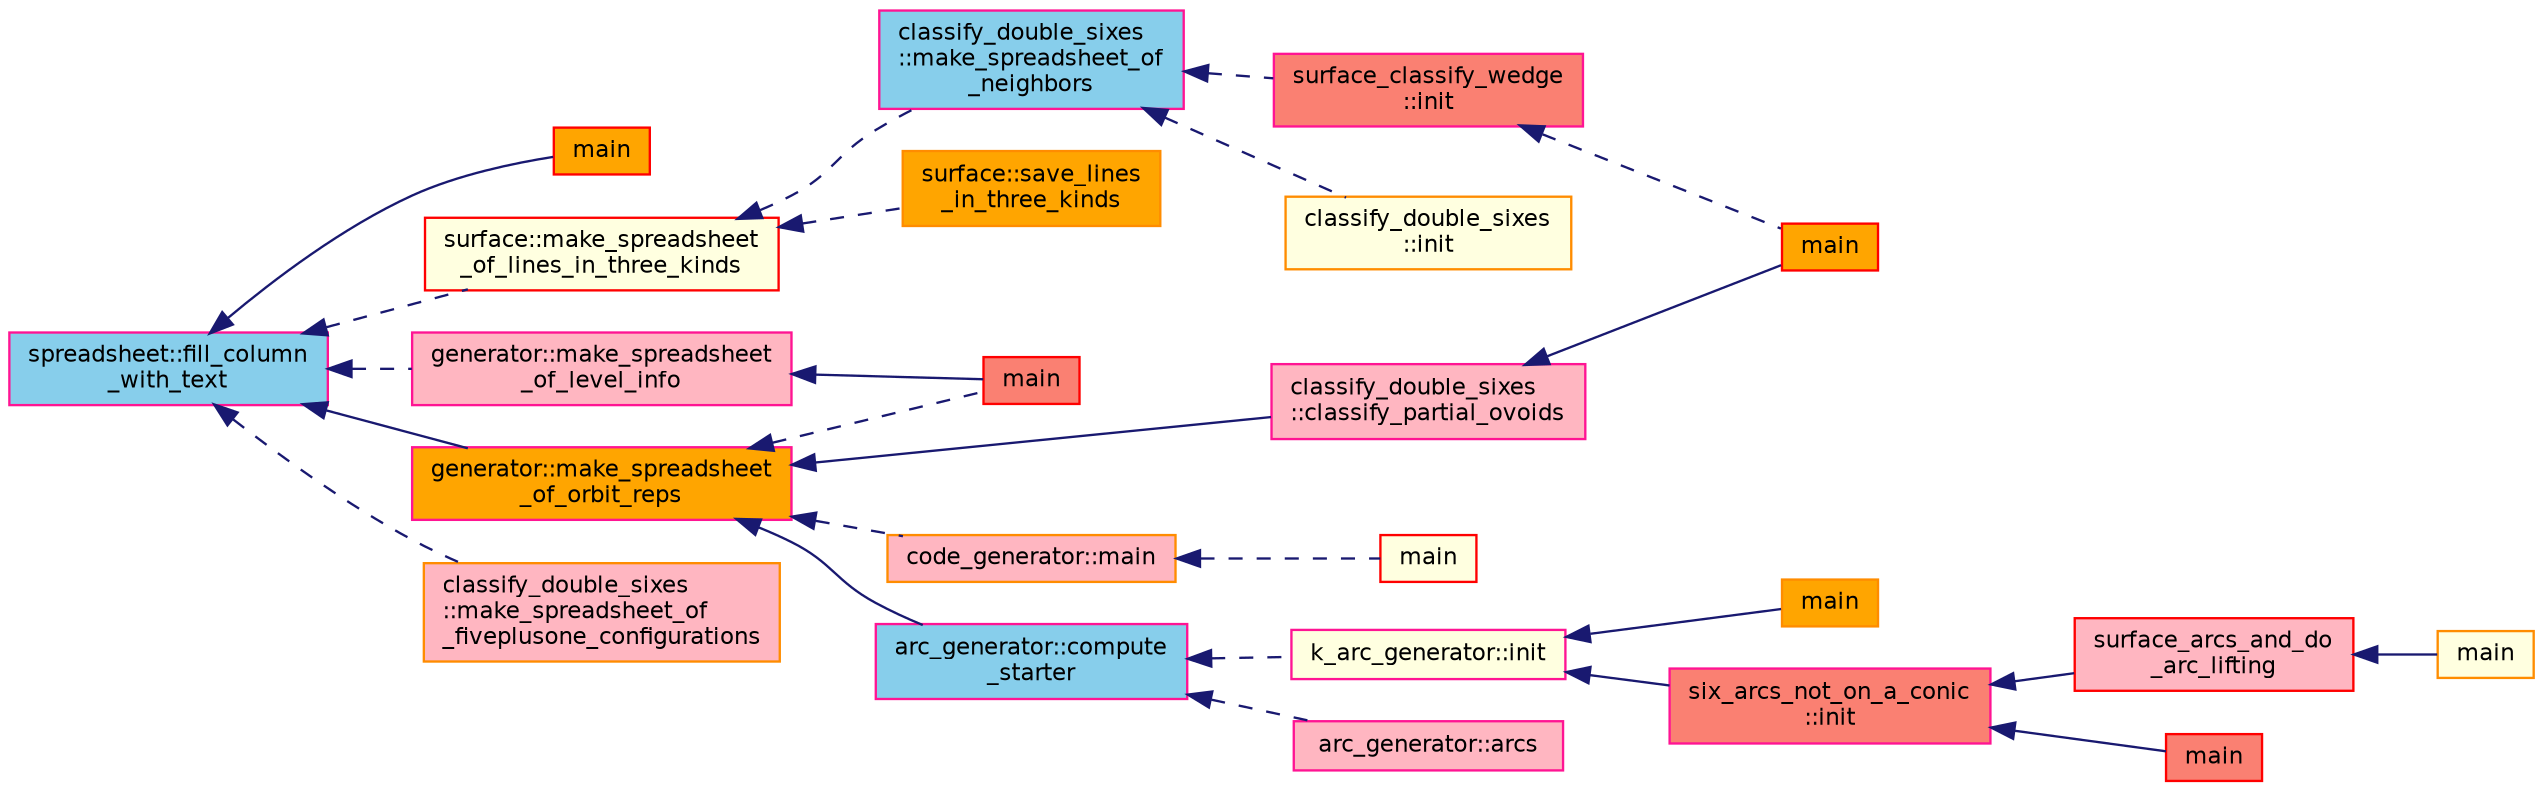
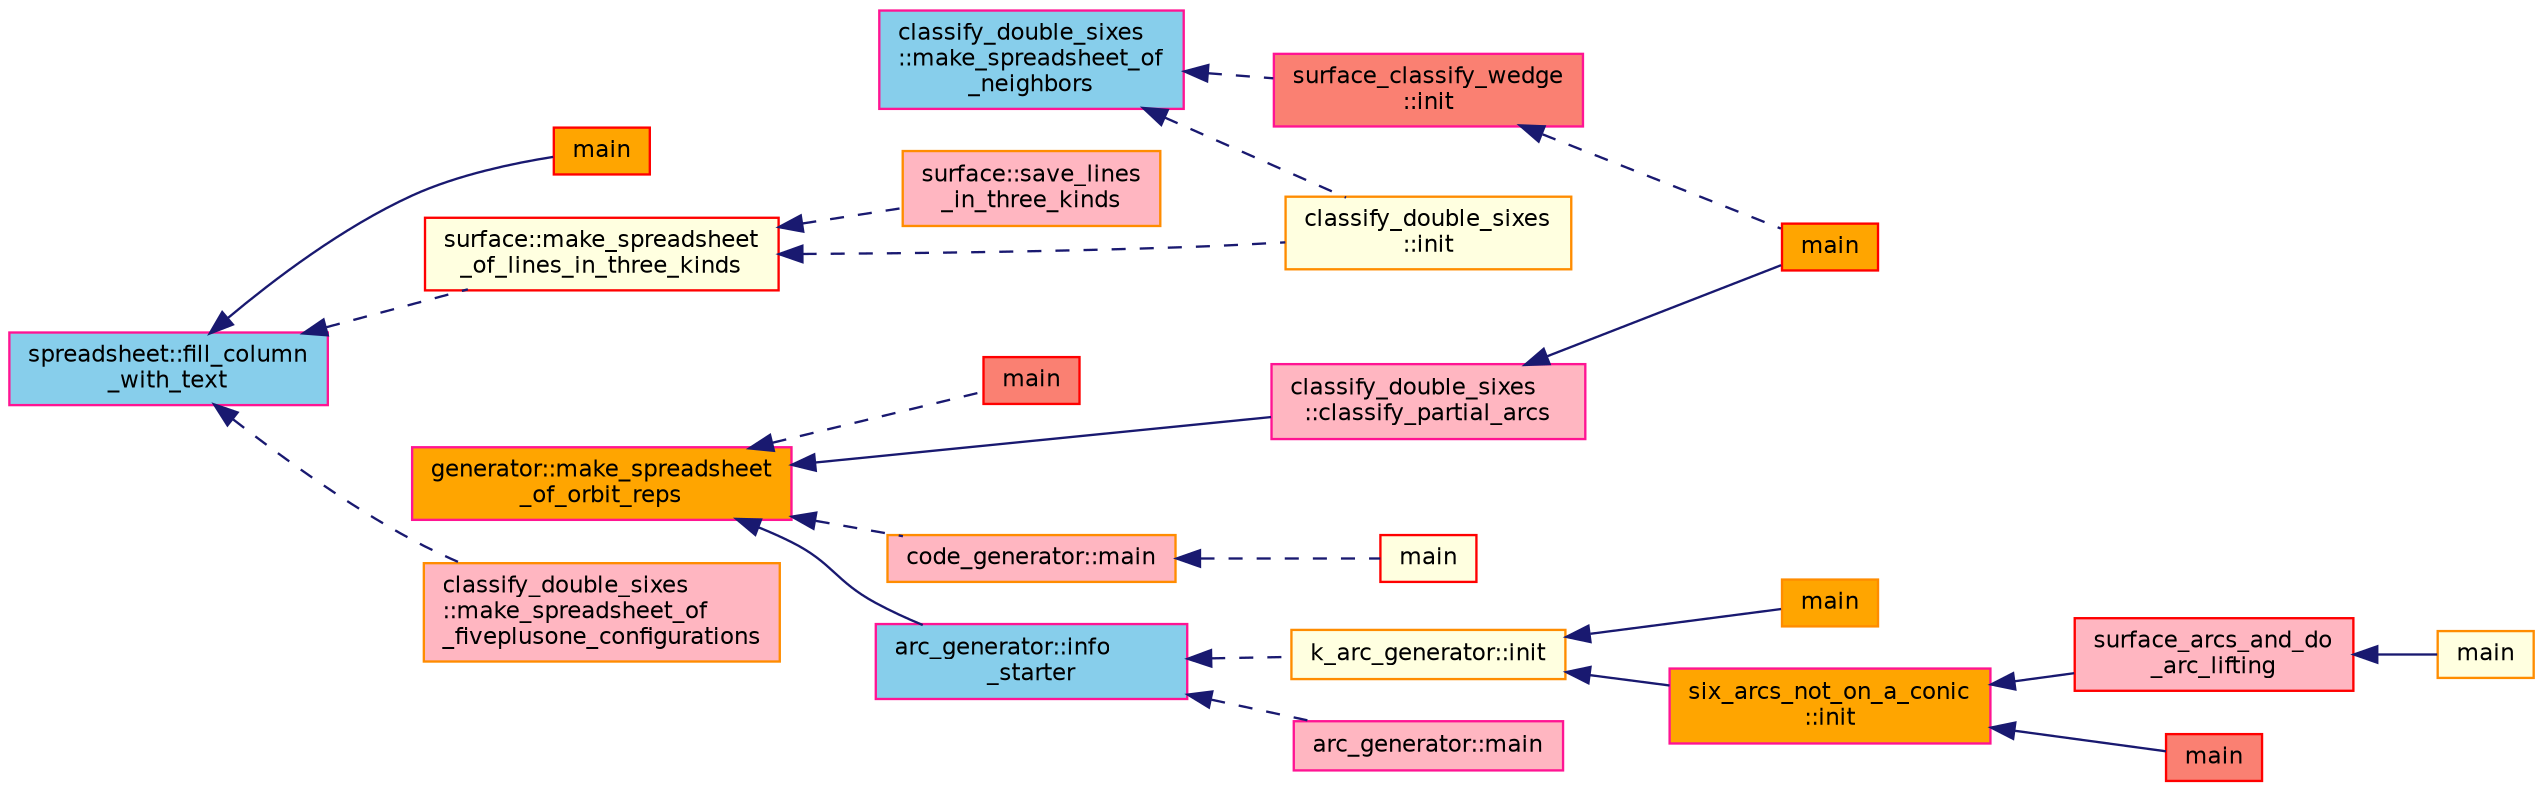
edge "classify_double_sixes ::make_spreadsheet_of _neighbors" -> "surface::make_spreadsheet _of_lines_in_three_kinds": now "classify_double_sixes ::init" -> "surface::make_spreadsheet _of_lines_in_three_kinds"
node "surface::save_lines _in_three_kinds": fillcolor orange -> lightpink
node "generator::make_spreadsheet _of_level_info": removed
node "classify_double_sixes ::classify_partial_ovoids": label "classify_double_sixes ::classify_partial_ovoids" -> "classify_double_sixes ::classify_partial_arcs"
edge "generator::make_spreadsheet _of_orbit_reps" -> "spreadsheet::fill_column _with_text": removed
node "k_arc_generator::init": color deeppink -> darkorange
node "arc_generator::compute _starter": label "arc_generator::compute _starter" -> "arc_generator::info _starter"
node "six_arcs_not_on_a_conic ::init": fillcolor salmon -> orange
node "arc_generator::arcs": label "arc_generator::arcs" -> "arc_generator::main"
